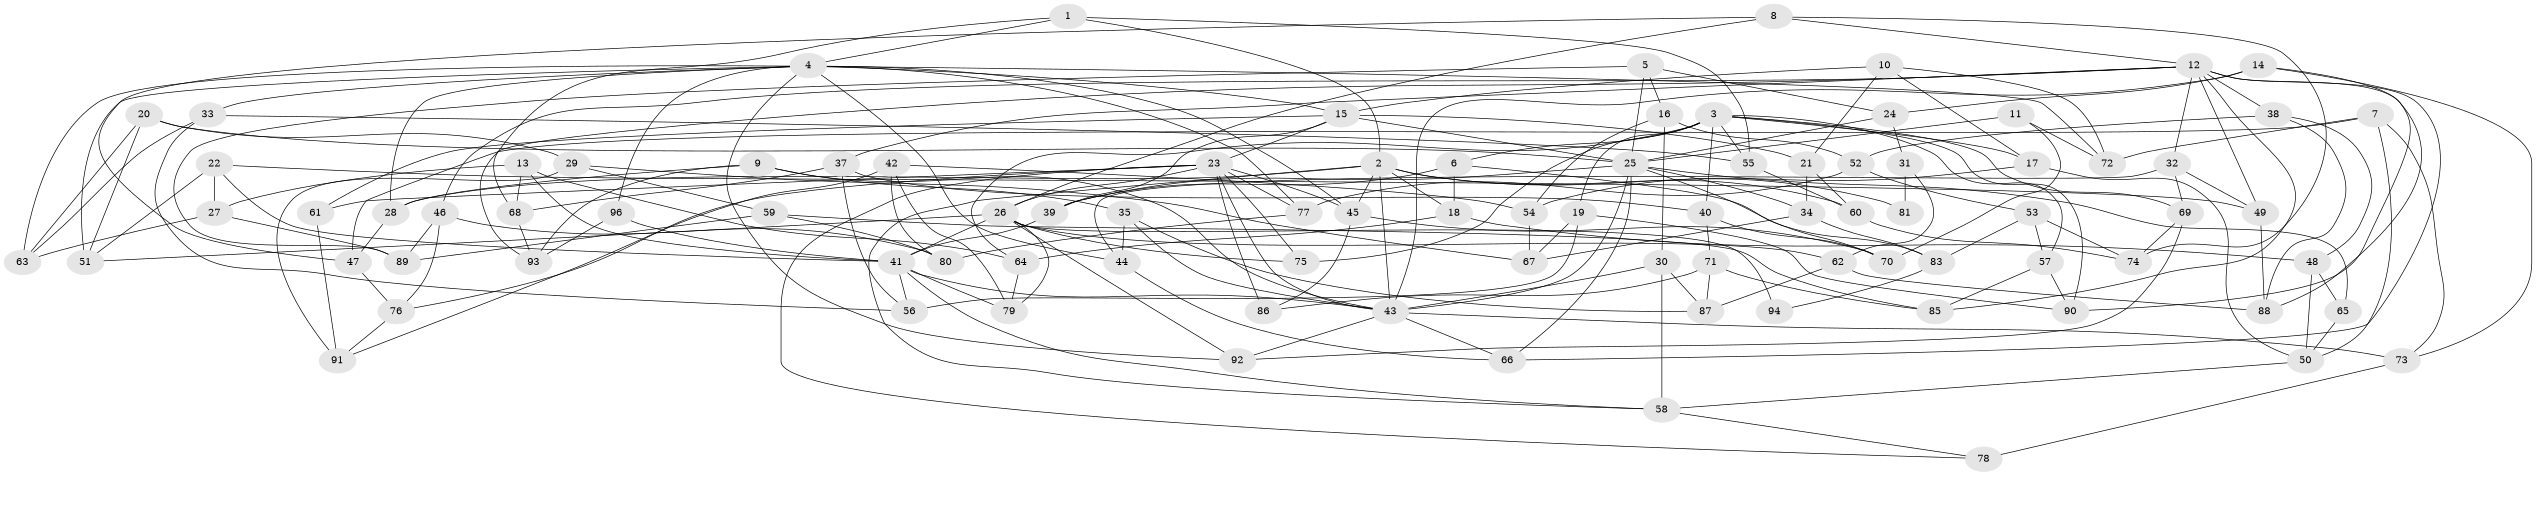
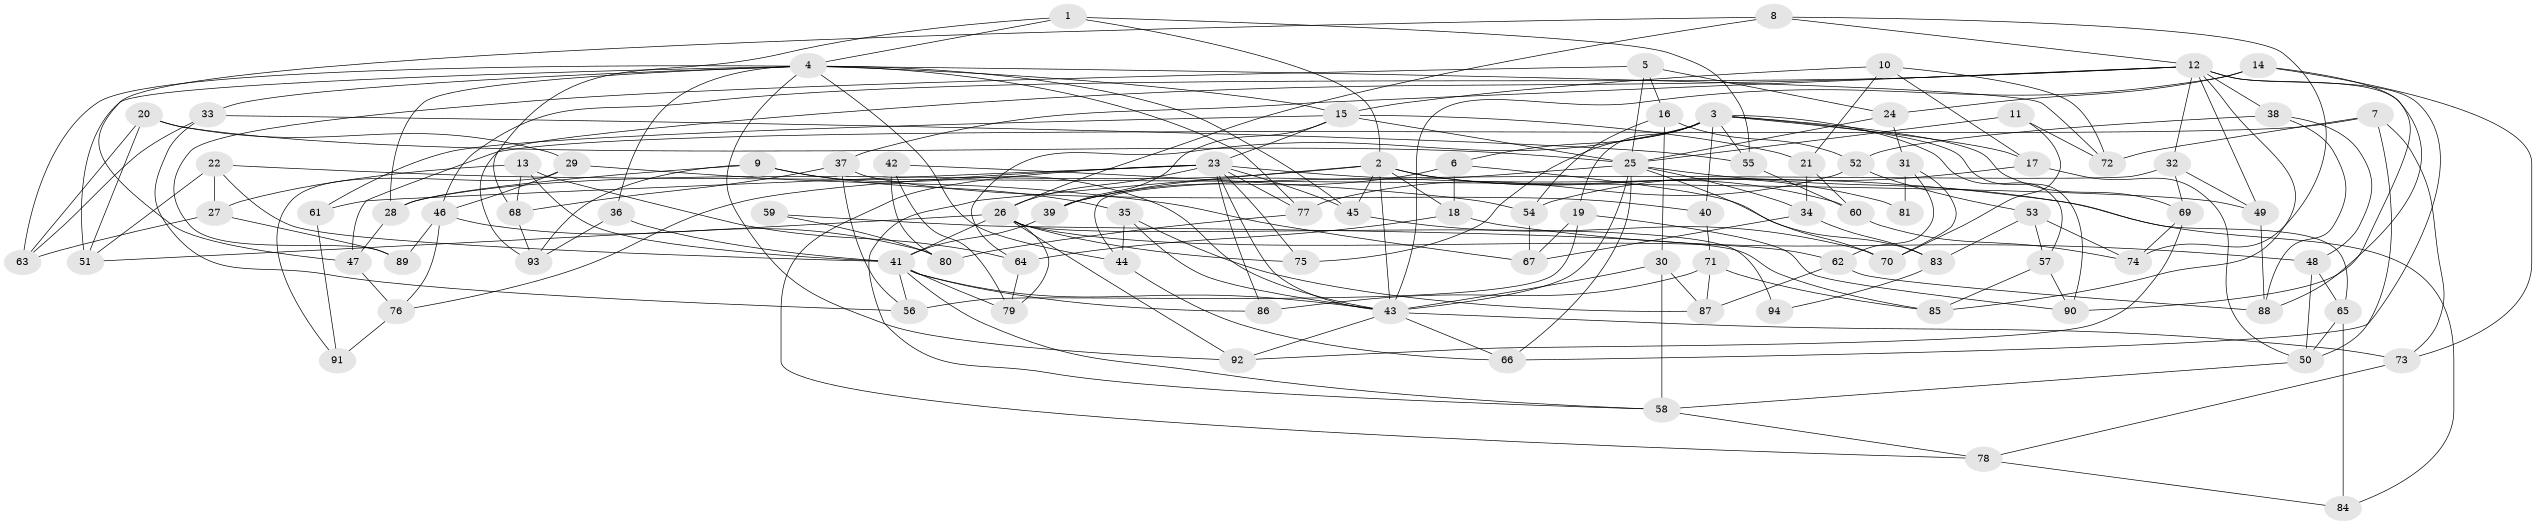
edge "29" -- "59": now "29" -- "46"
node "96": label "96" -> "36"
edge "40" -- "70": now "31" -- "70"
edge "59" -- "89": removed
edge "45" -- "86": now "41" -- "86"
edge "42" -- "91": removed
node "84": added
